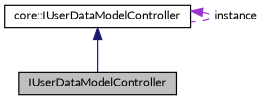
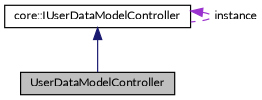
node "IUserDataModelController": label "IUserDataModelController" -> "UserDataModelController"
